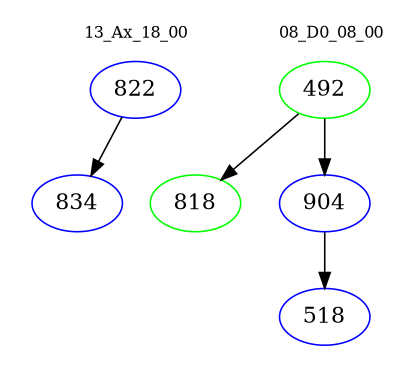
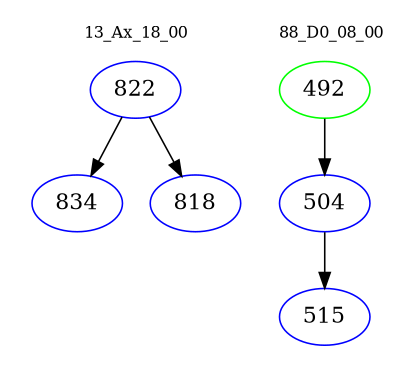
cluster "08_D0_08_00": label "08_D0_08_00" -> "88_D0_08_00"
edge "492" -> "818": now "822" -> "818"
node "818": color green -> blue
node "904": label "904" -> "504"
node "518": label "518" -> "515"
